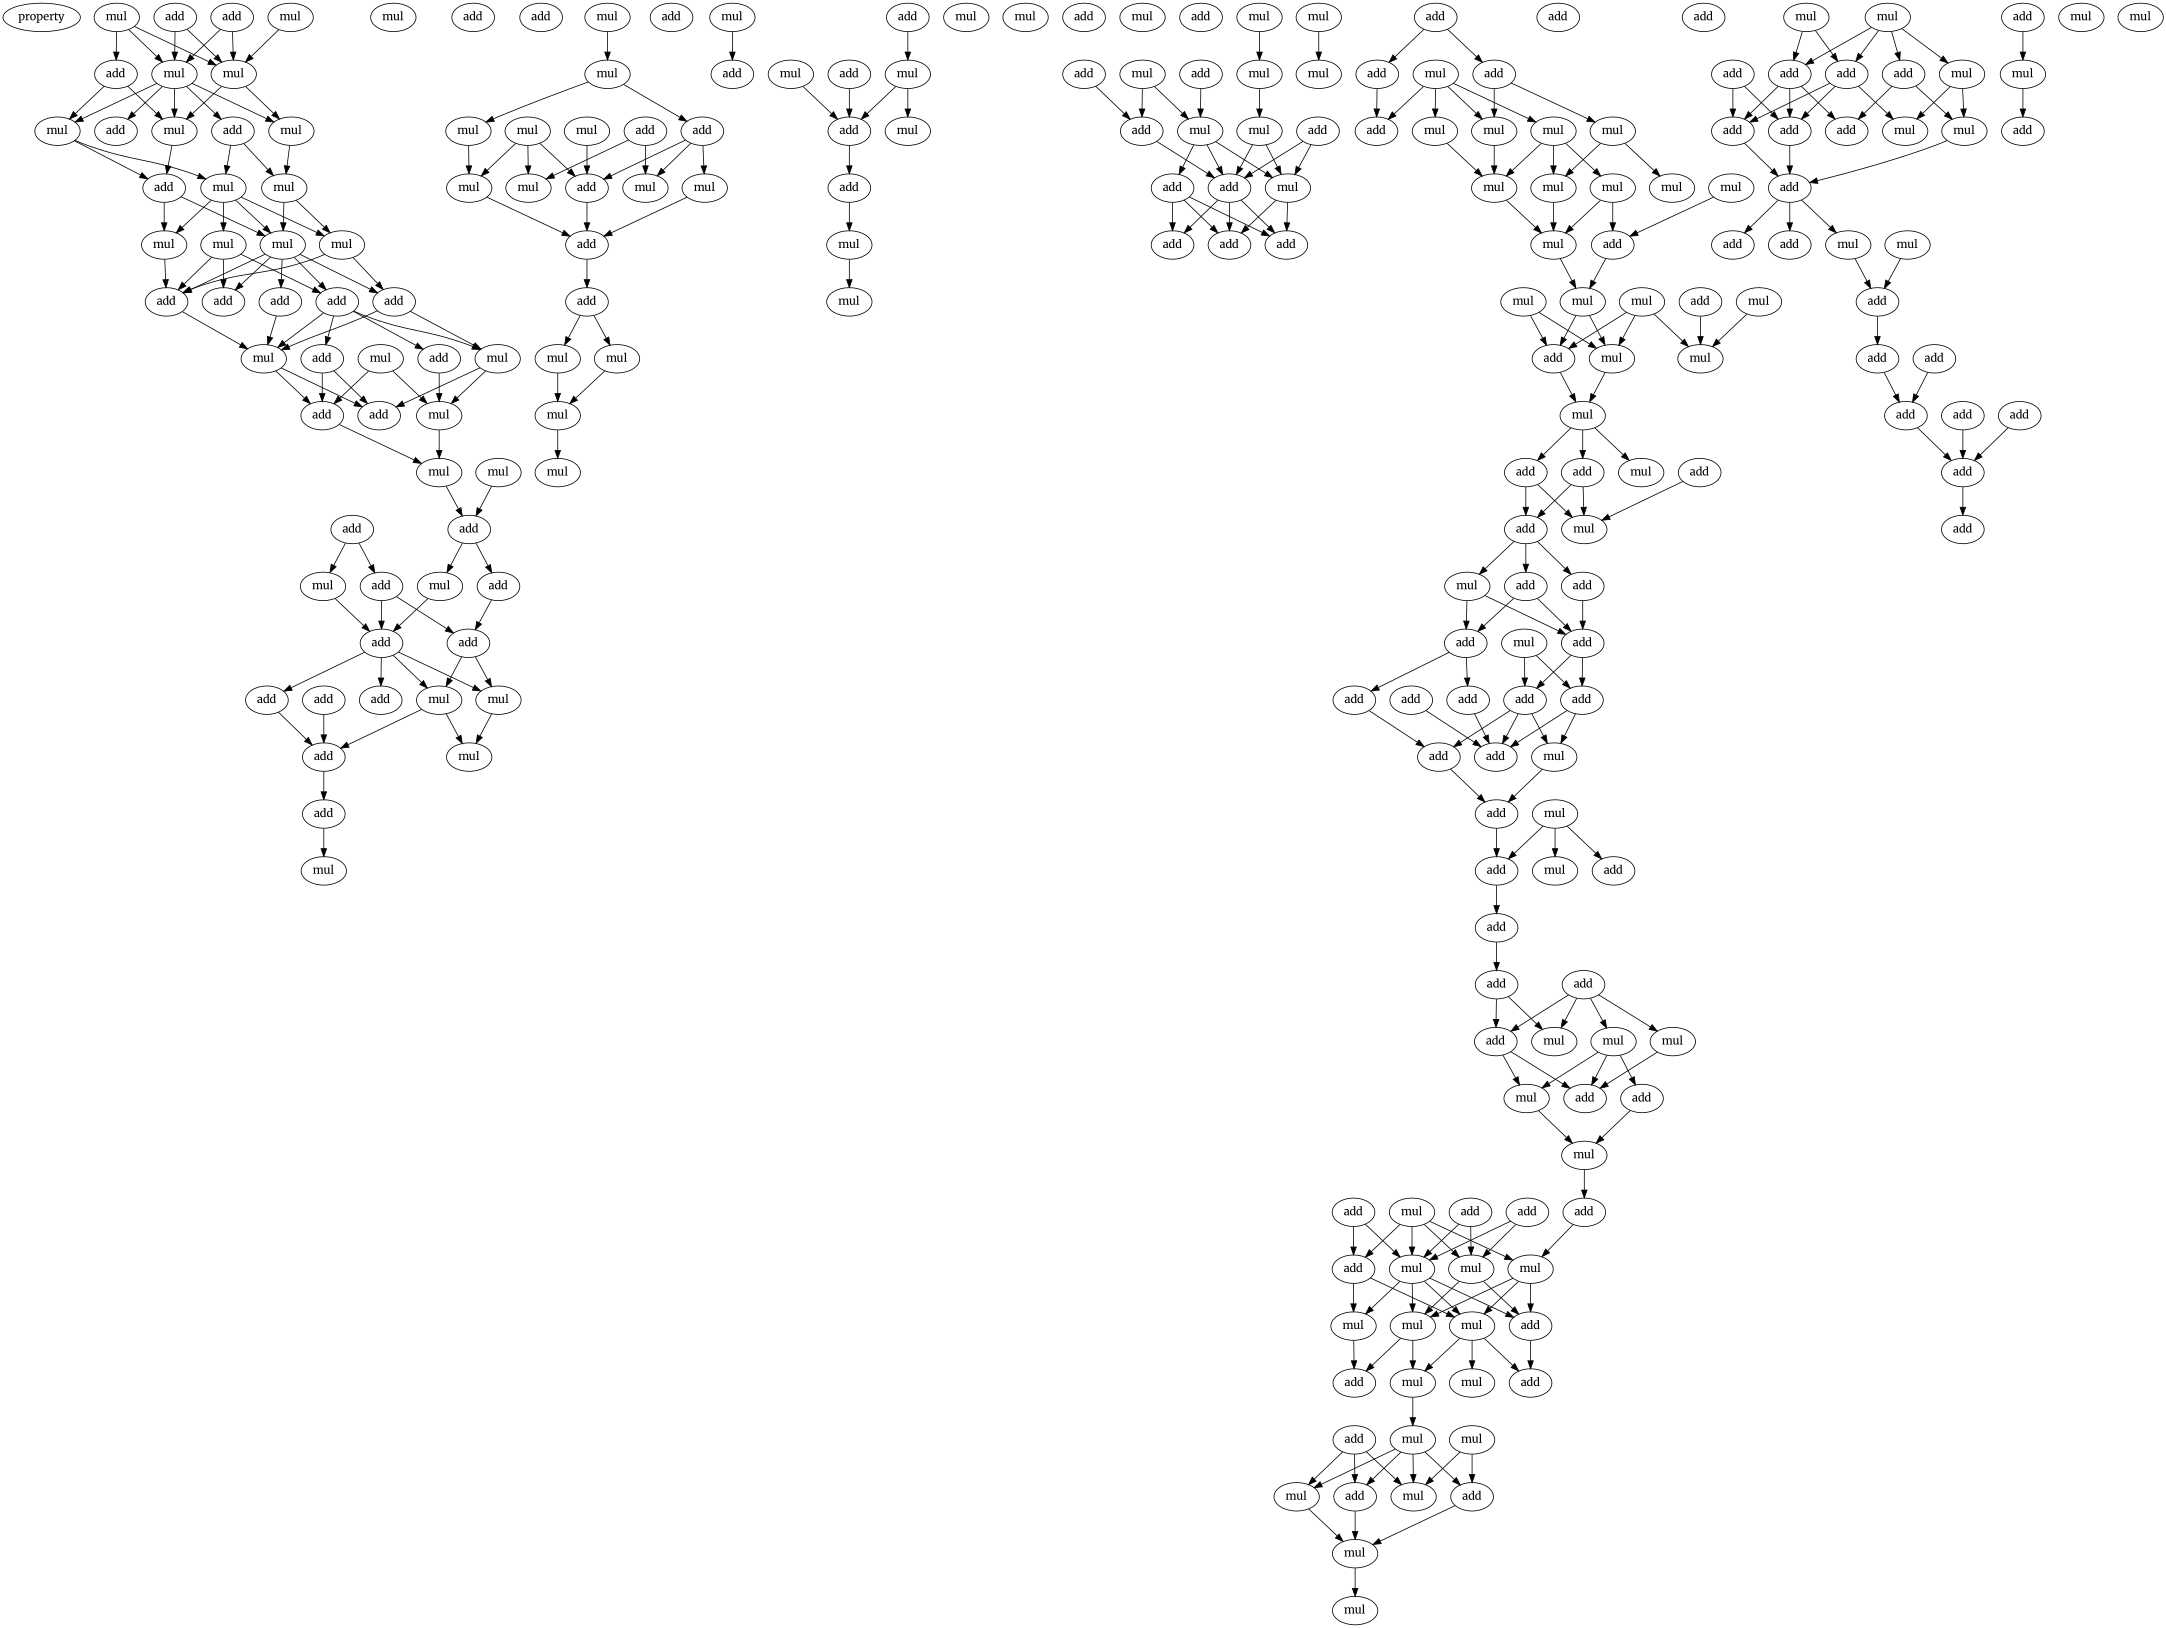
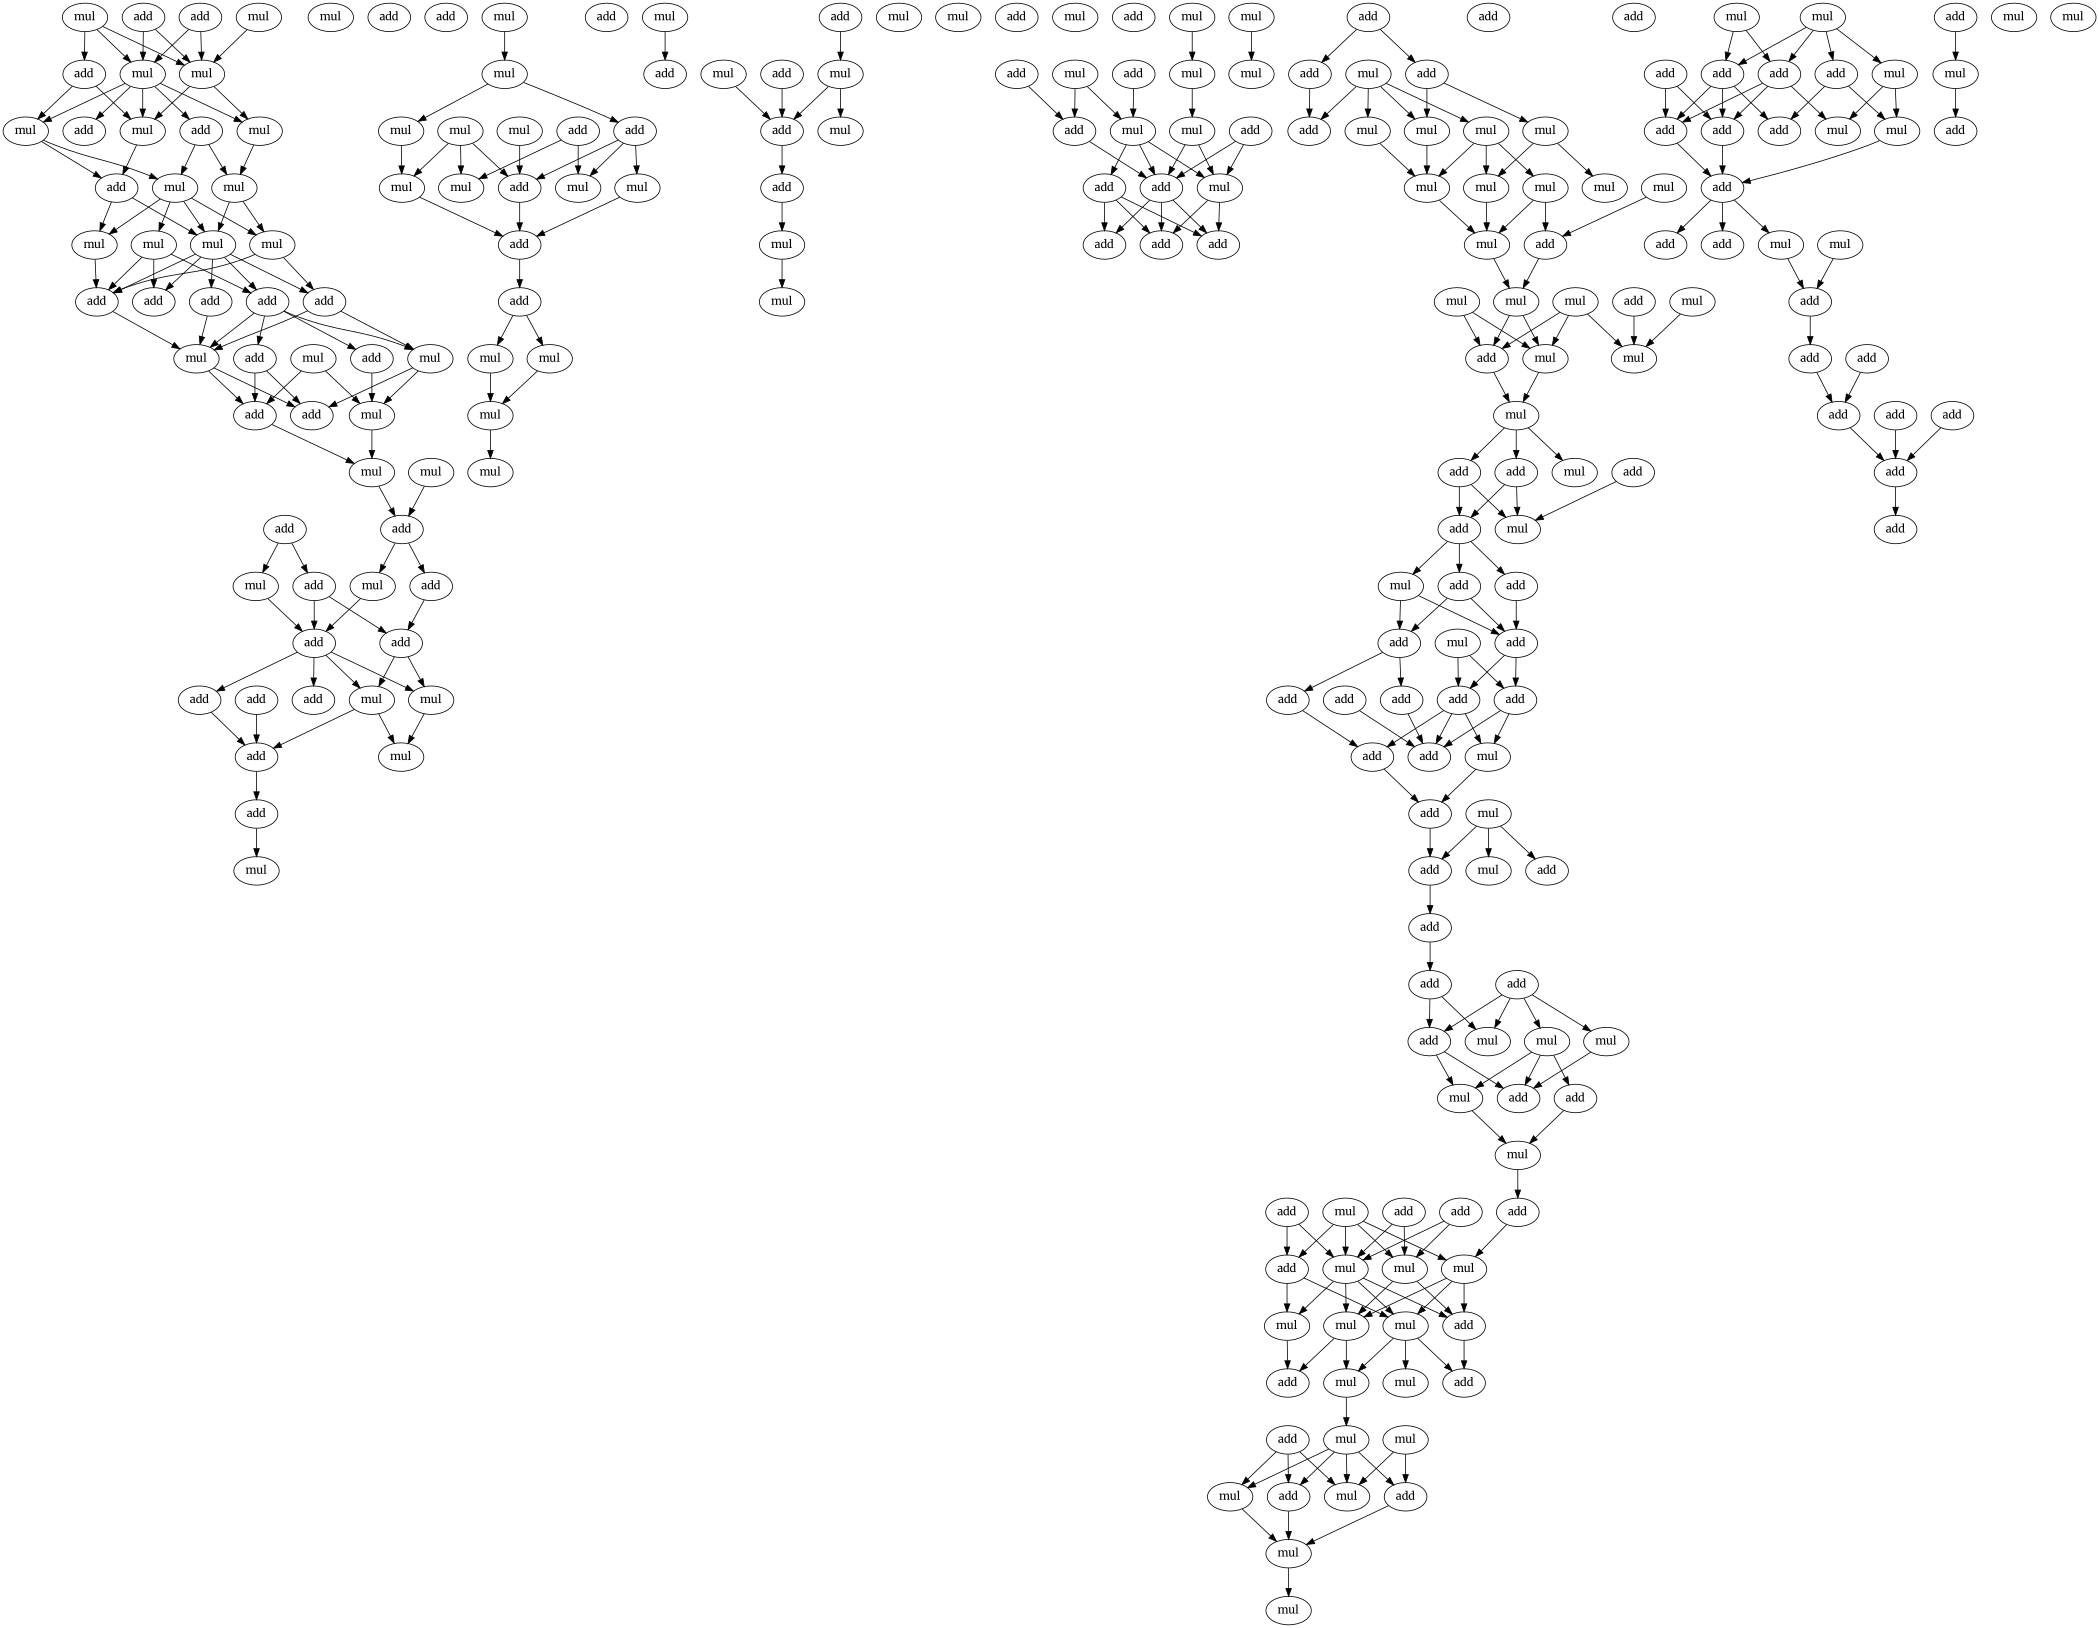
node "property": removed
